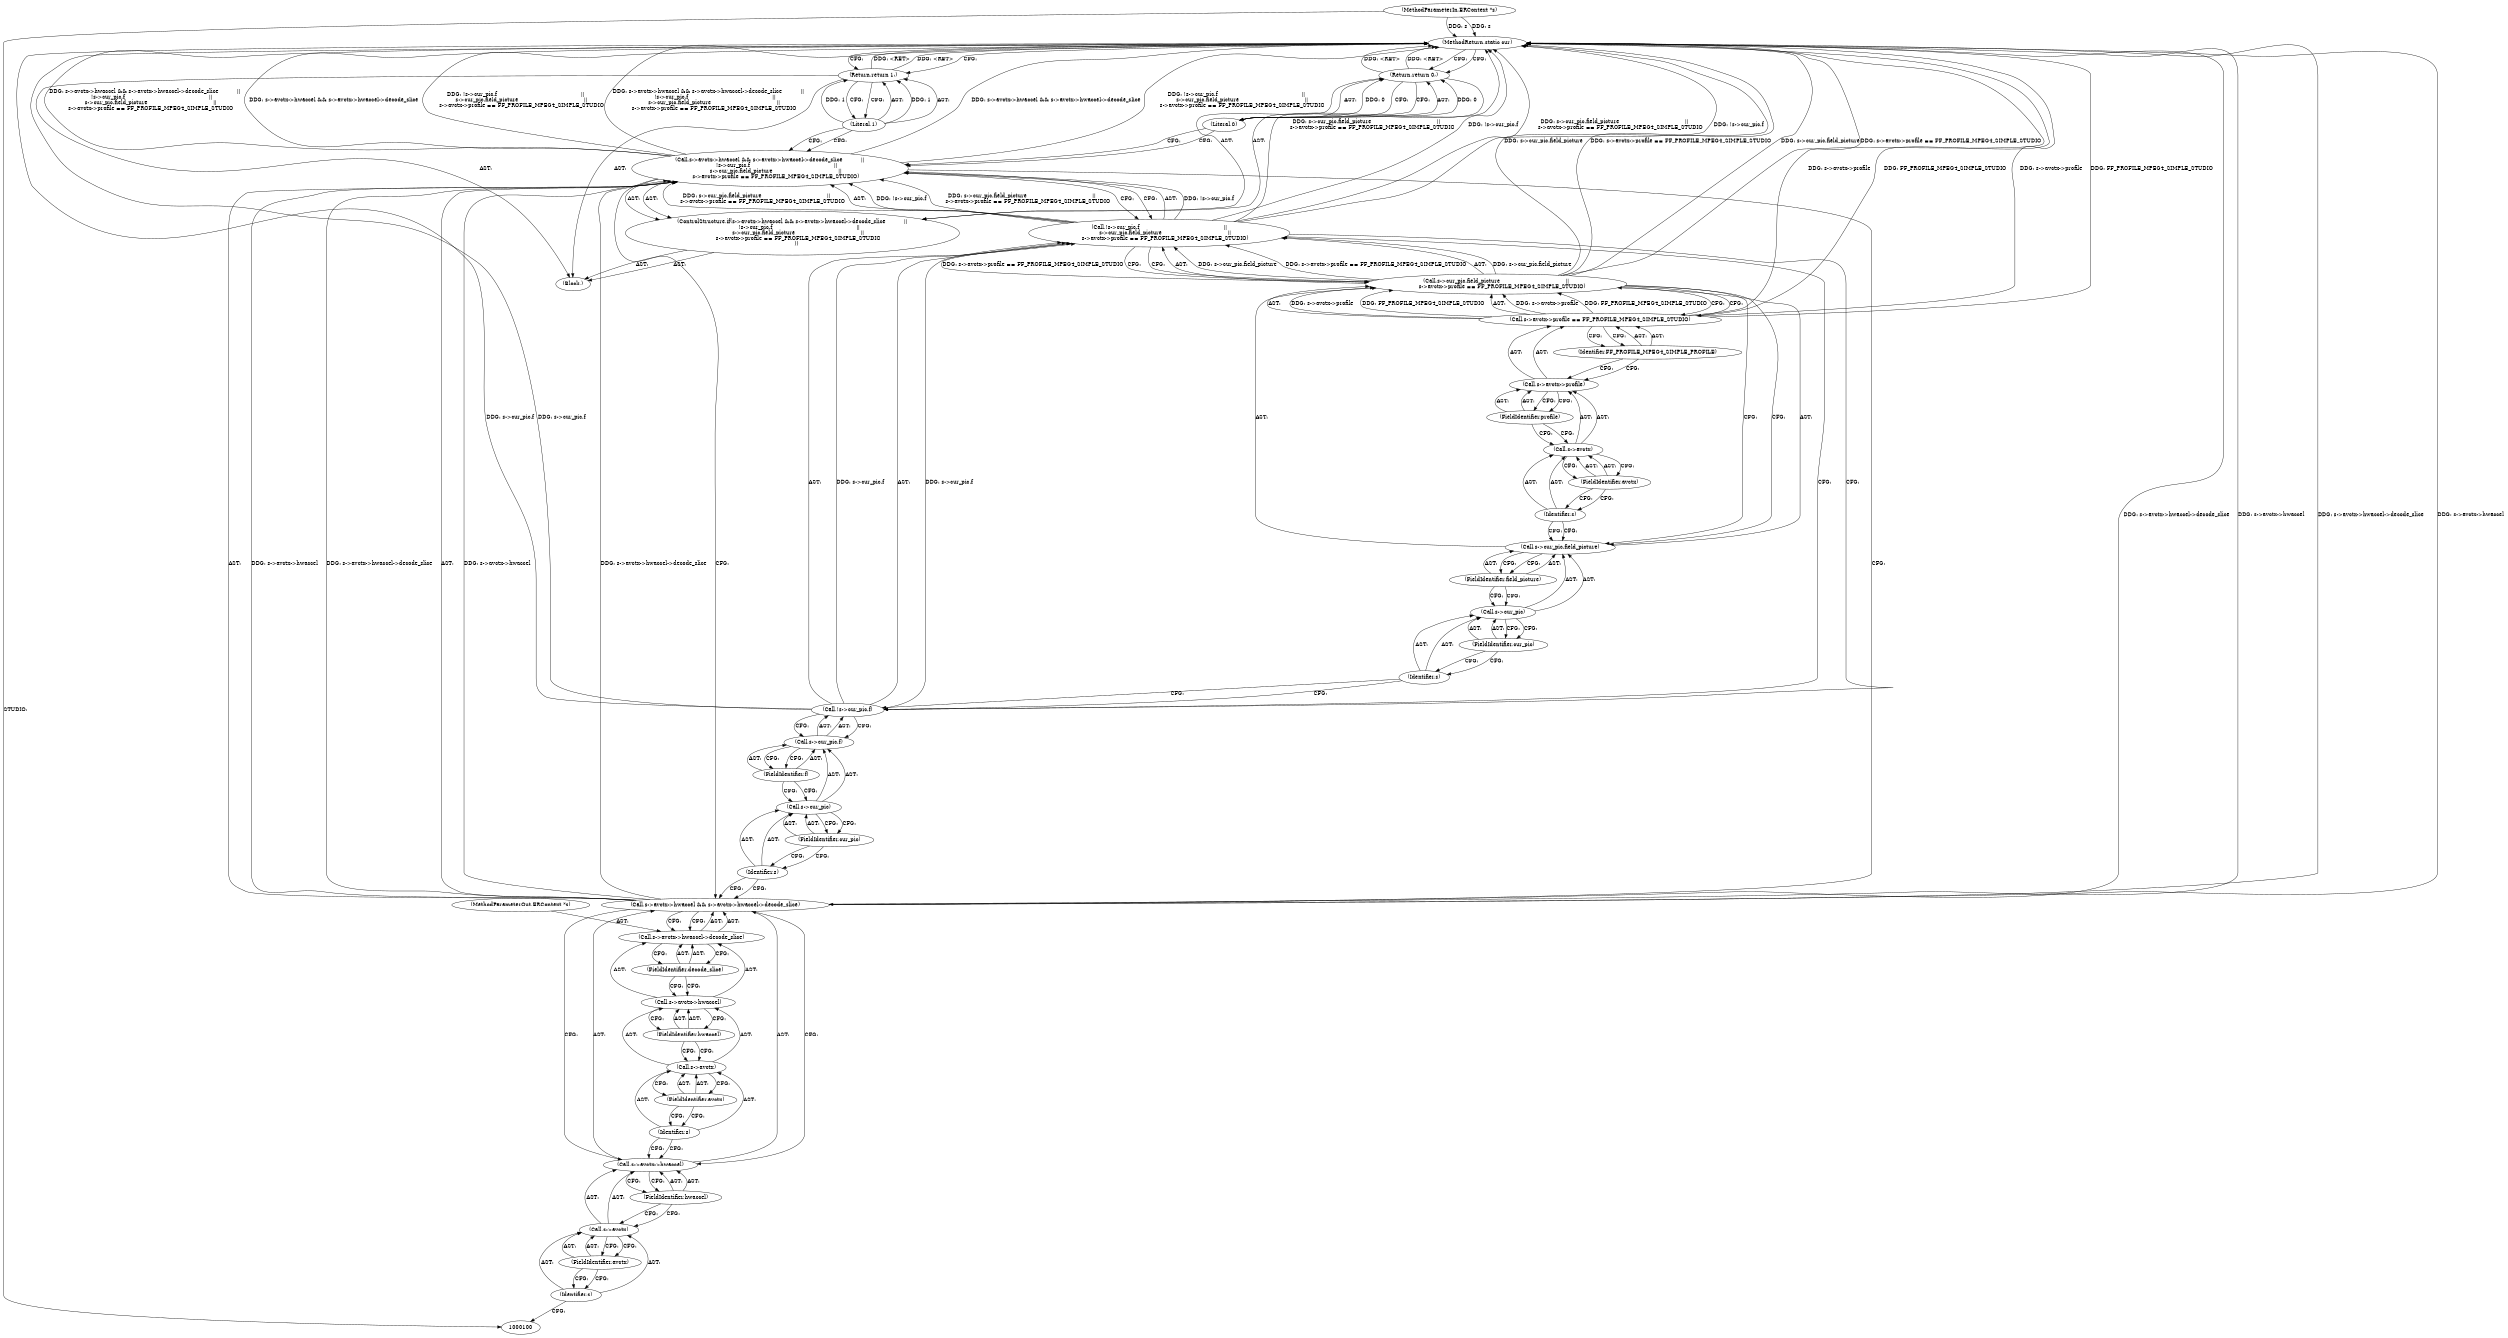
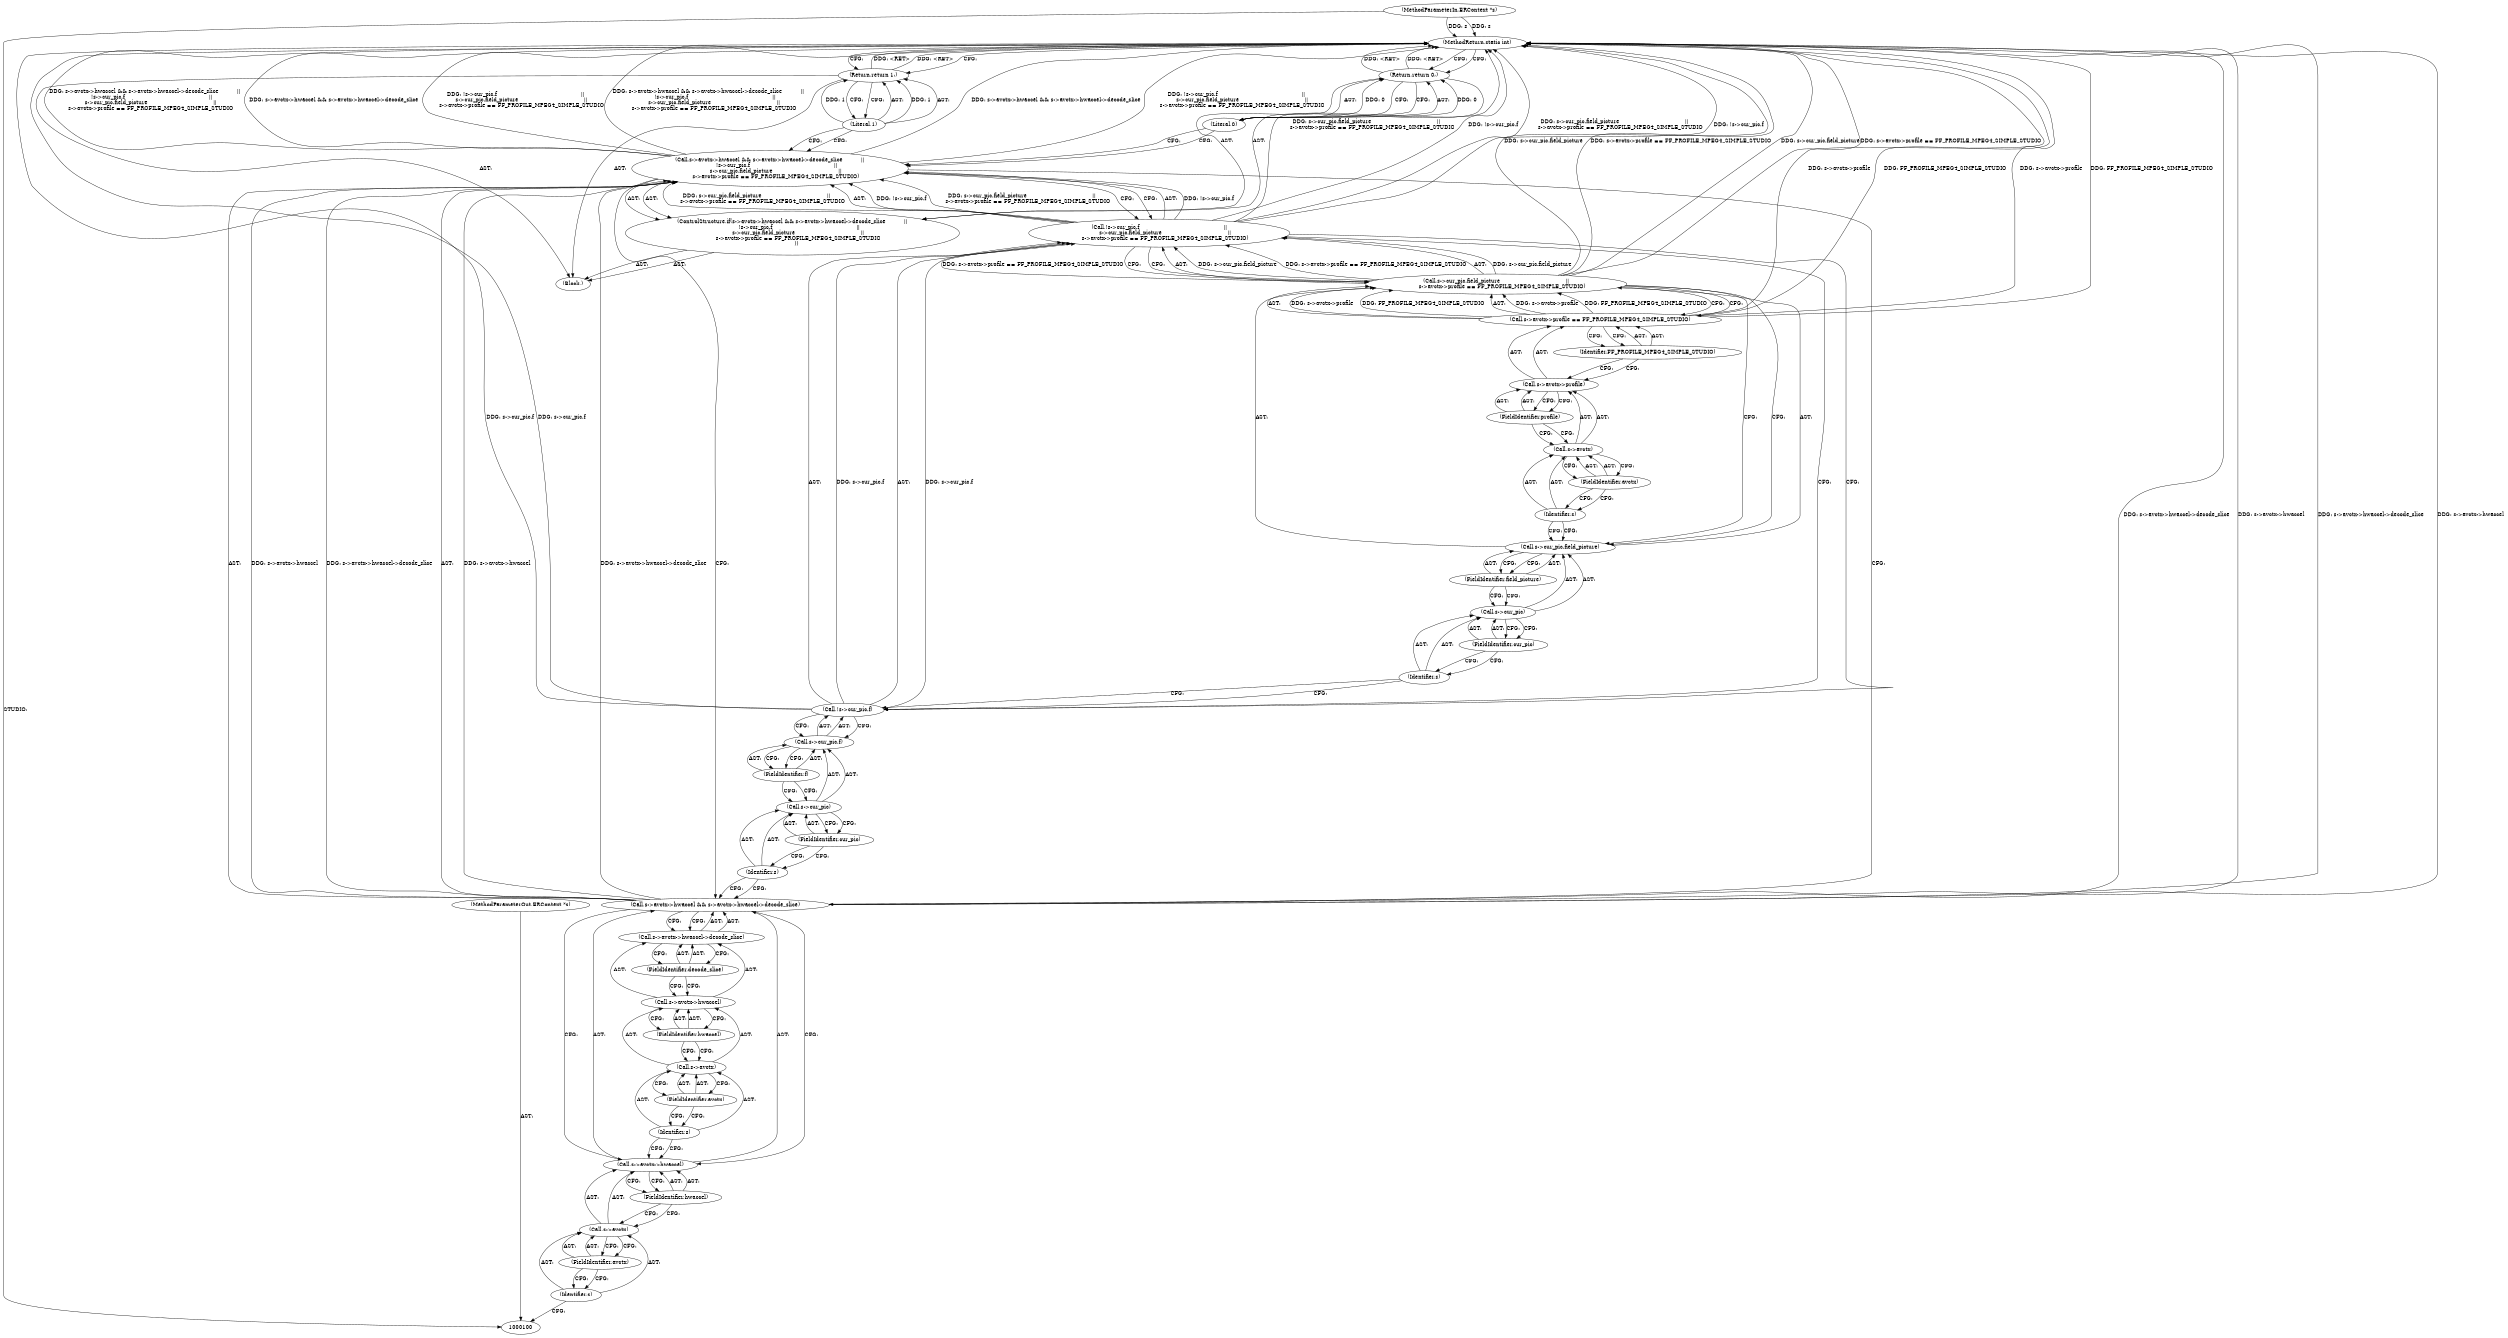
node "(MethodReturn,static cur)": label "(MethodReturn,static cur)" -> "(MethodReturn,static int)"
node "(Identifier,FF_PROFILE_MPEG4_SIMPLE_PROFILE)": label "(Identifier,FF_PROFILE_MPEG4_SIMPLE_PROFILE)" -> "(Identifier,FF_PROFILE_MPEG4_SIMPLE_STUDIO)"
edge "(MethodParameterOut,ERContext *s)" -> "(Call,s->avctx->hwaccel->decode_slice)": now "(MethodParameterOut,ERContext *s)" -> "1000100"
